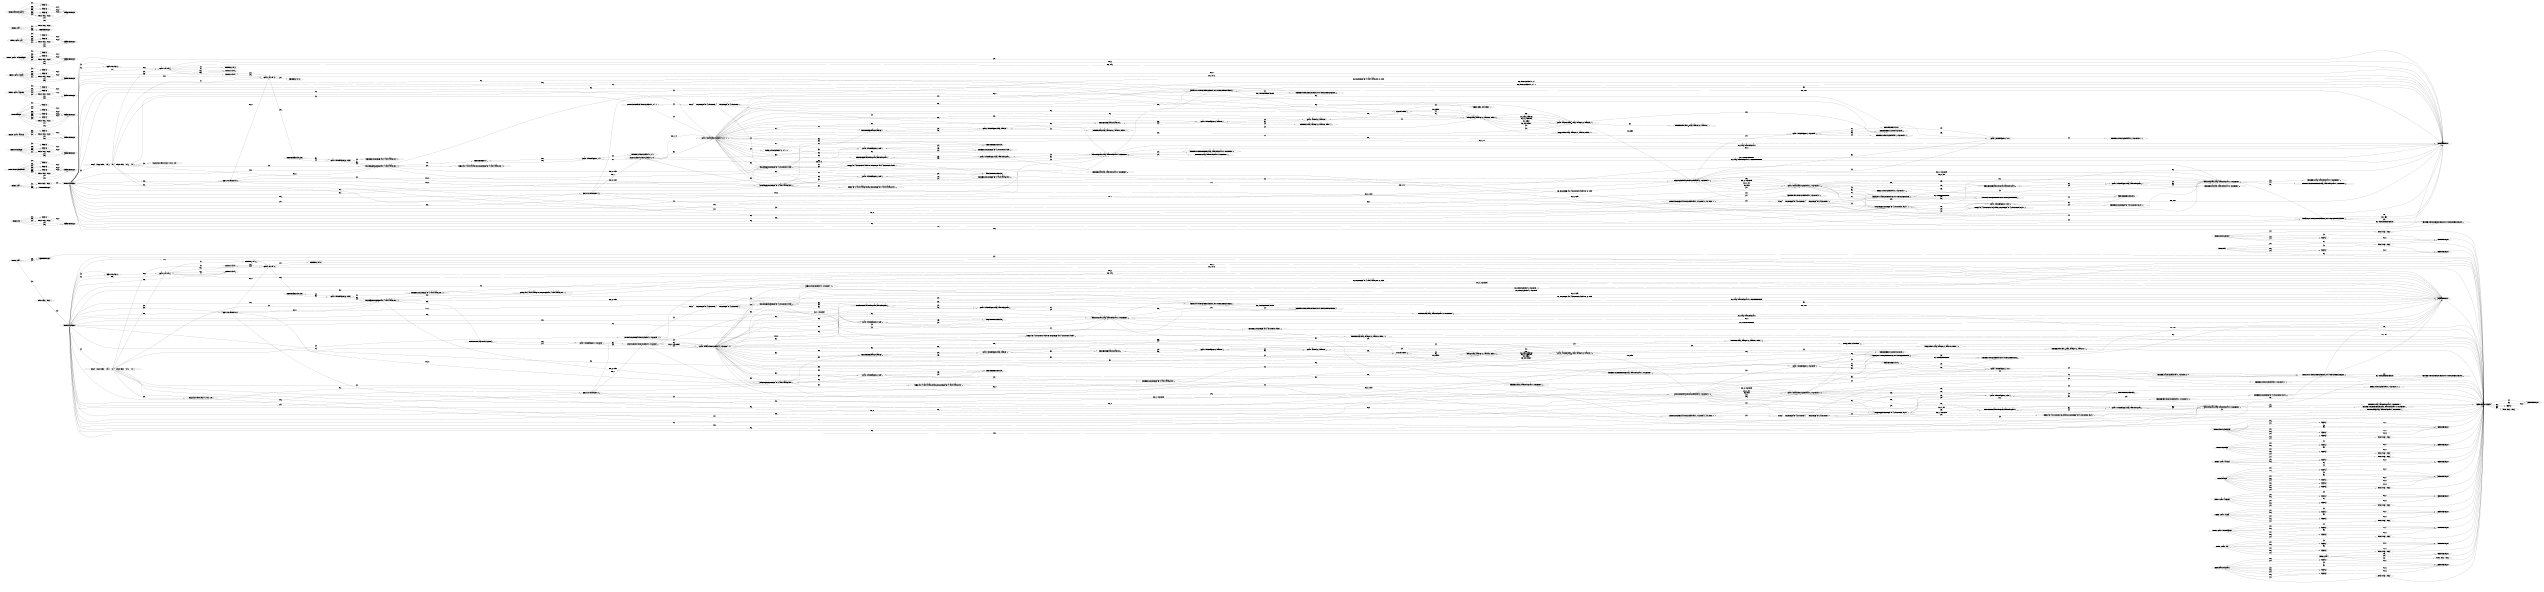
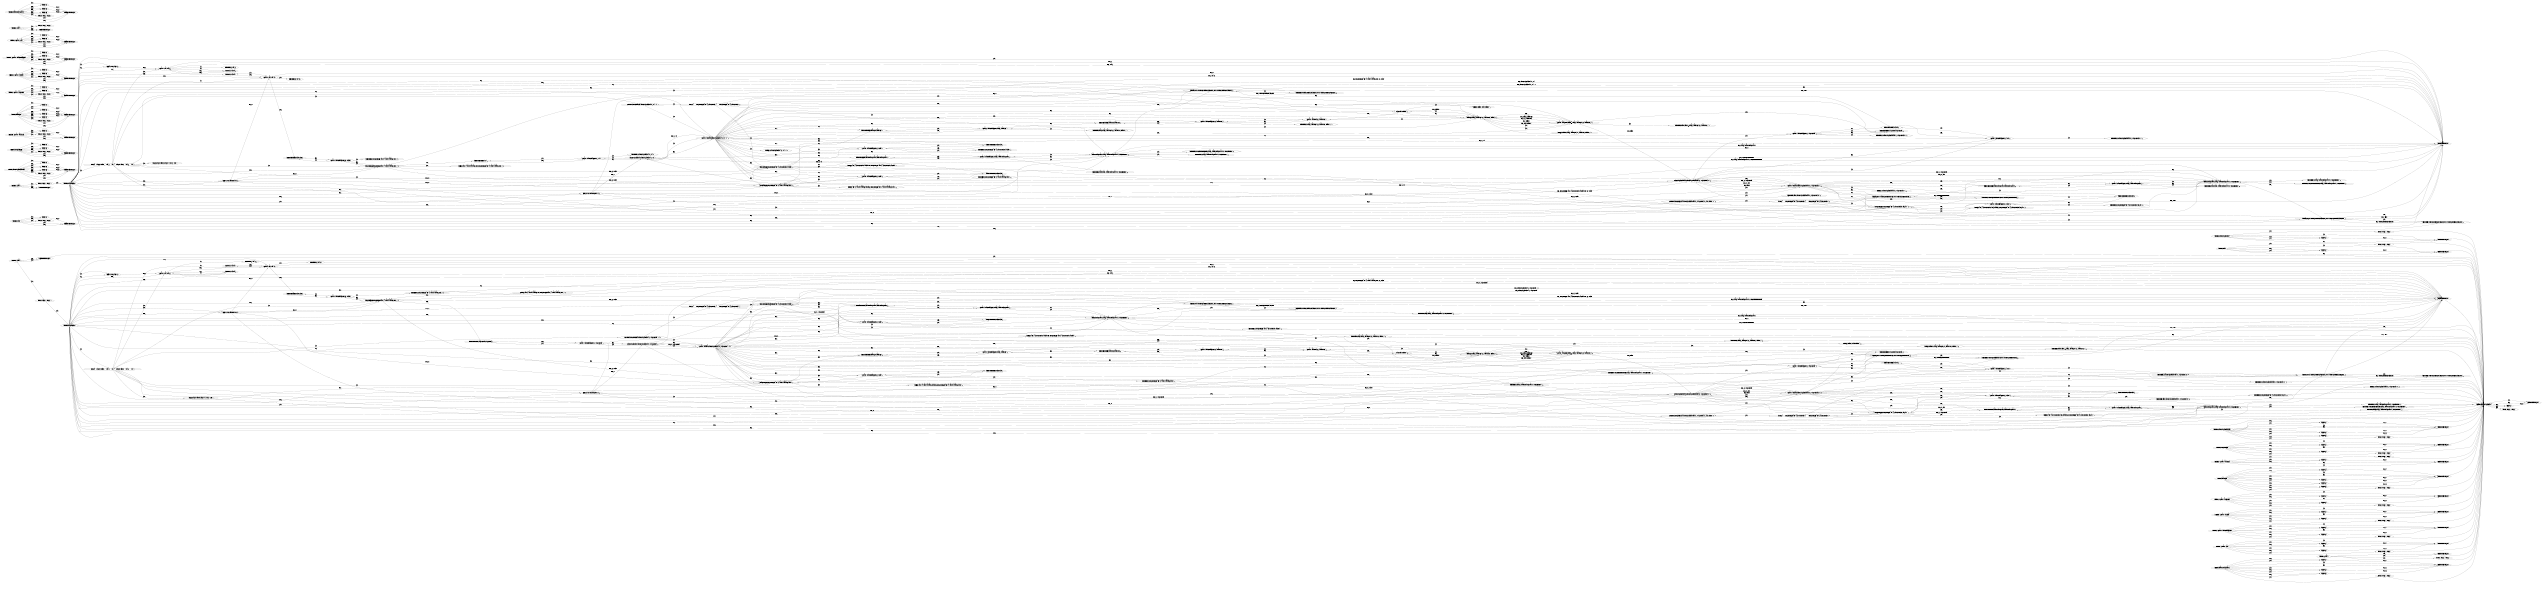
edge "(<operator>.lessThan,mk_security_check_url(sr->uri) < 0)" -> "(mk_security_check_url,mk_security_check_url(sr->uri))": added, label "AST:"
edge "(mk_security_check_url,mk_security_check_url(sr->uri))" -> "(<operator>.indirectFieldAccess,sr->uri)": added, label "AST:"
edge "(<operator>.indirectFieldAccess,sr->uri)" -> "(FIELD_IDENTIFIER,uri,uri)": label "CONX: " -> "AST: "
node "(LITERAL,0,mk_security_check_url(sr->uri_processed) < 0)": removed
